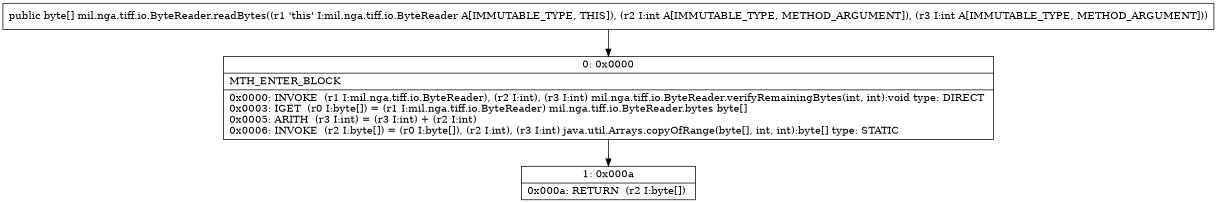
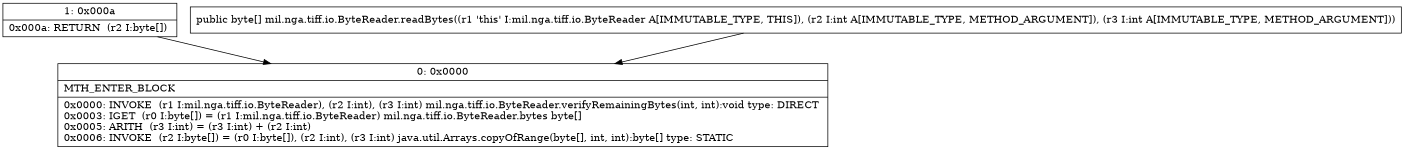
edge "0: 0x0000" -> "1: 0x000a": reversed
